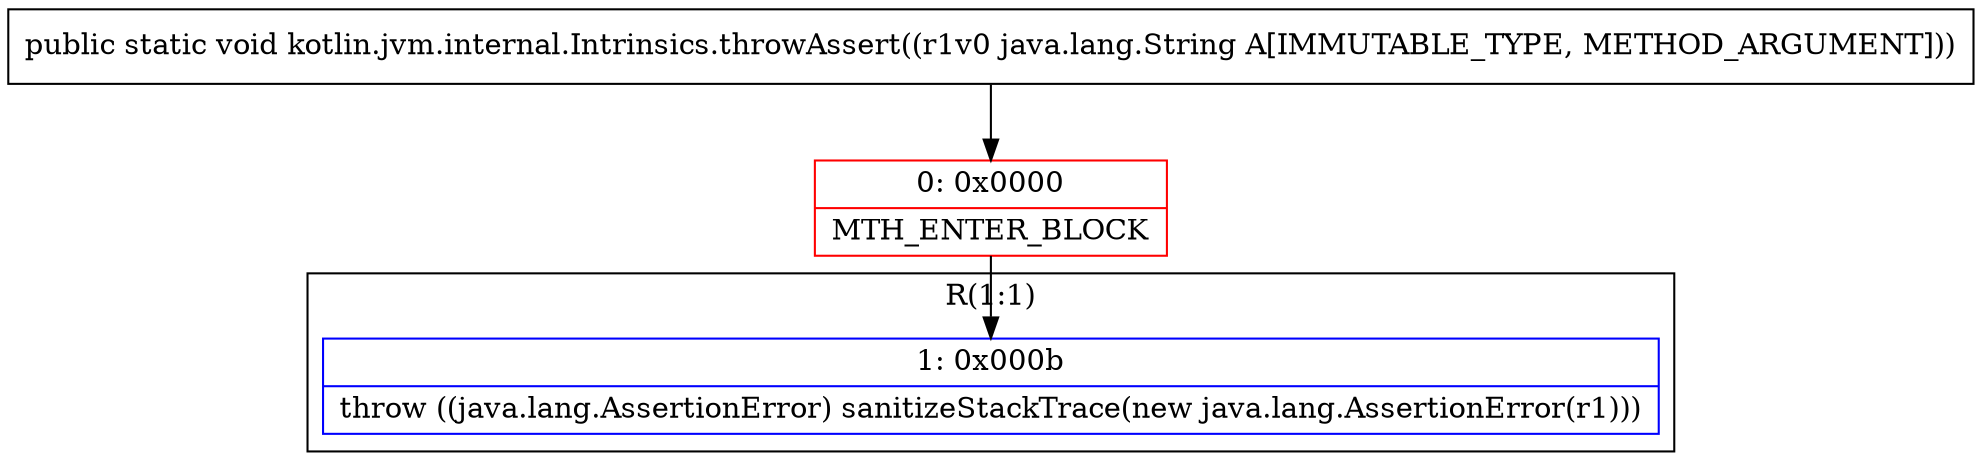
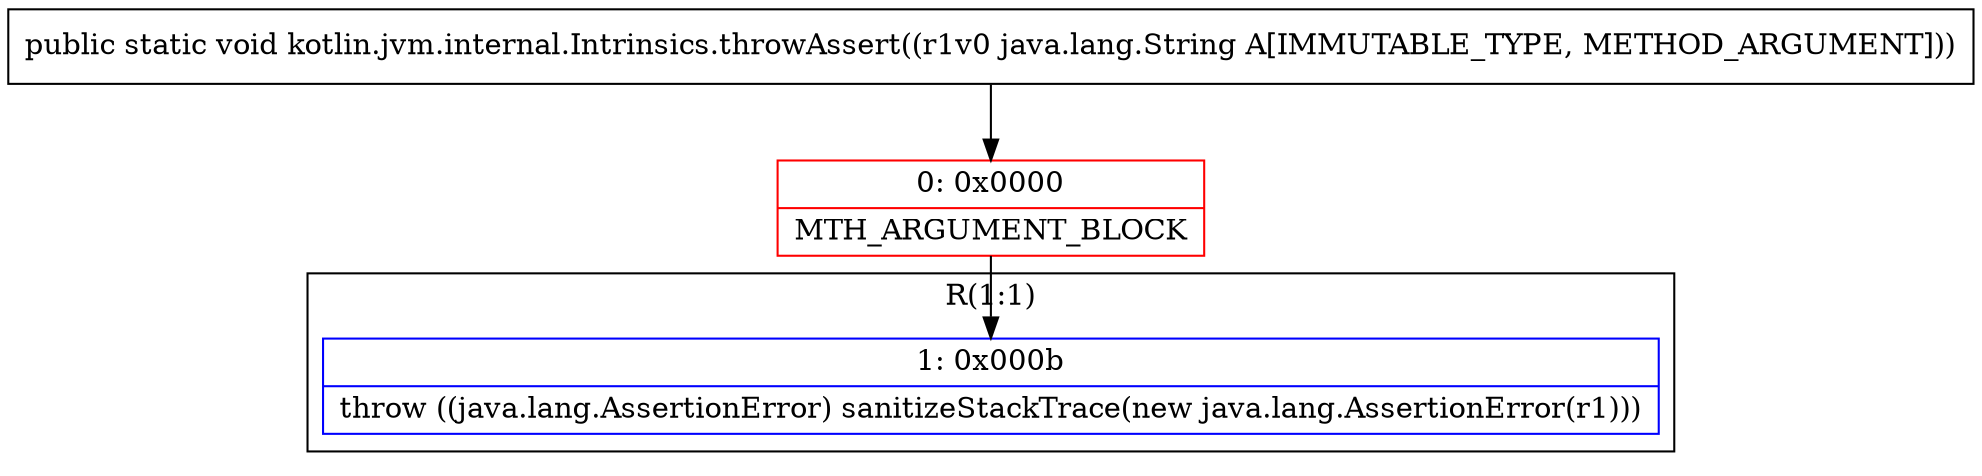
node "0: 0x0000": text "MTH_ENTER_BLOCK" -> "MTH_ARGUMENT_BLOCK"
